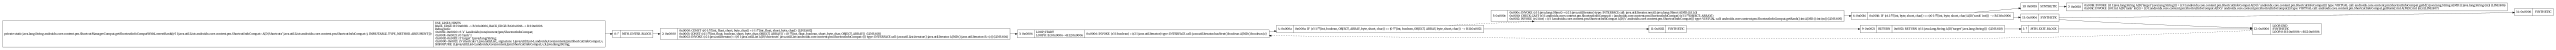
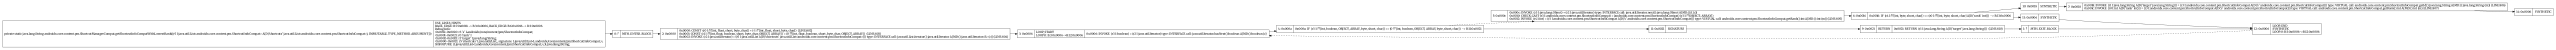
edge "13: 0x0006" -> "14: 0x0006": now "7: 0x0018" -> "14: 0x0006"
node "11: 0x0021": text "SYNTHETIC" -> "SIGNATURE"
